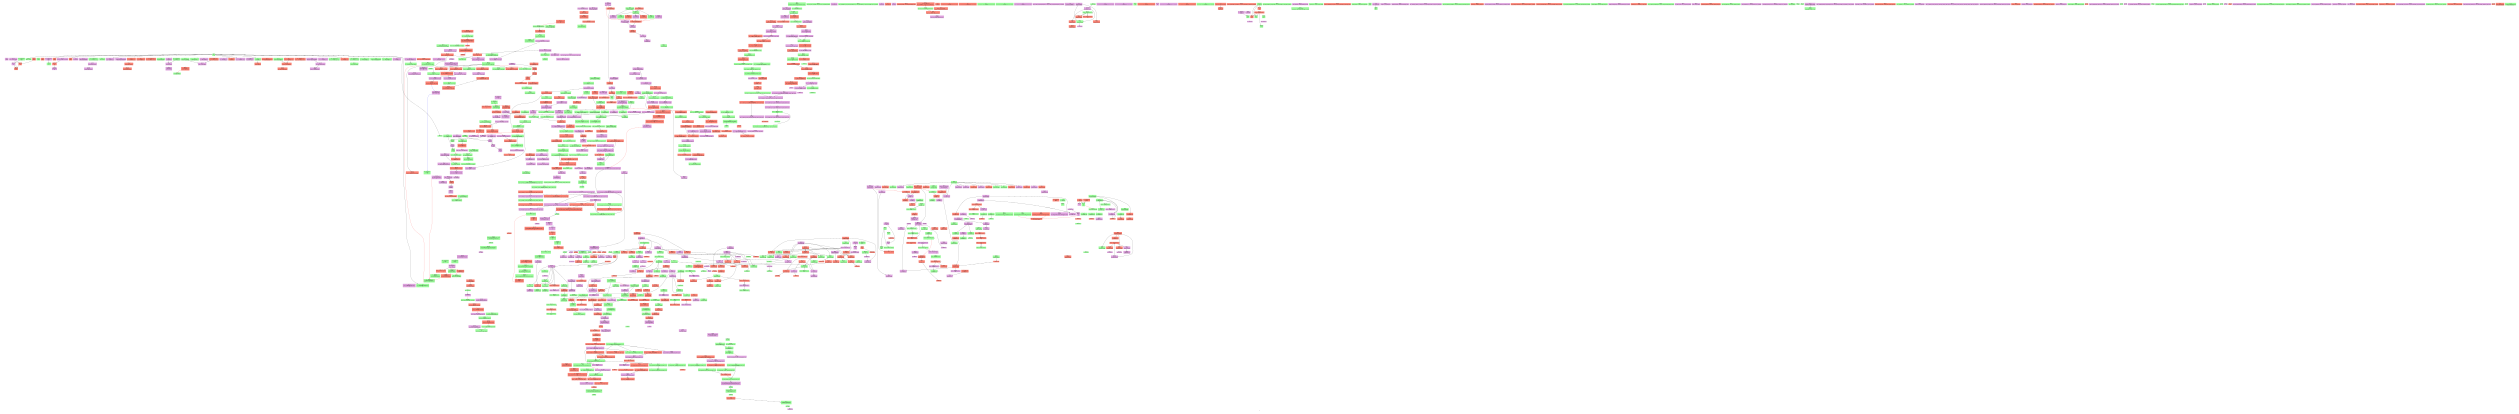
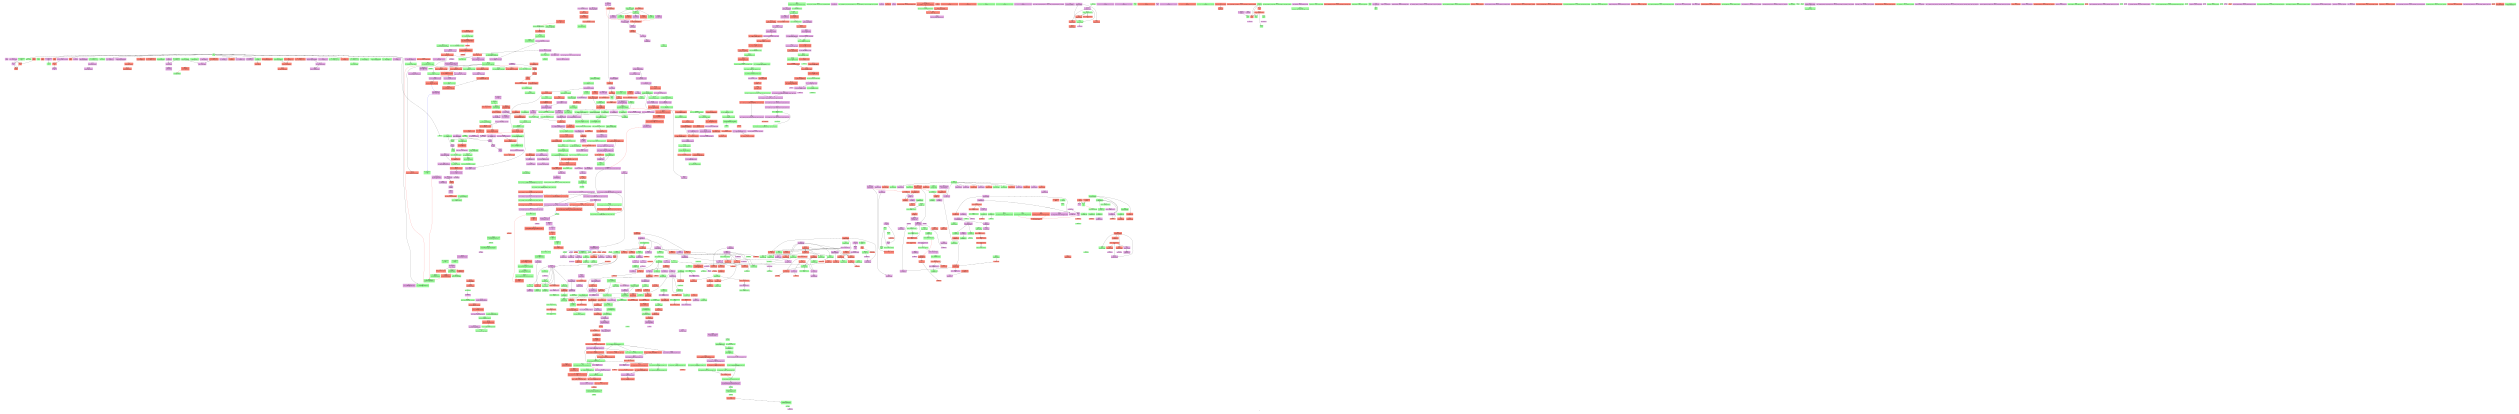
node "NodeID: 232": removed
